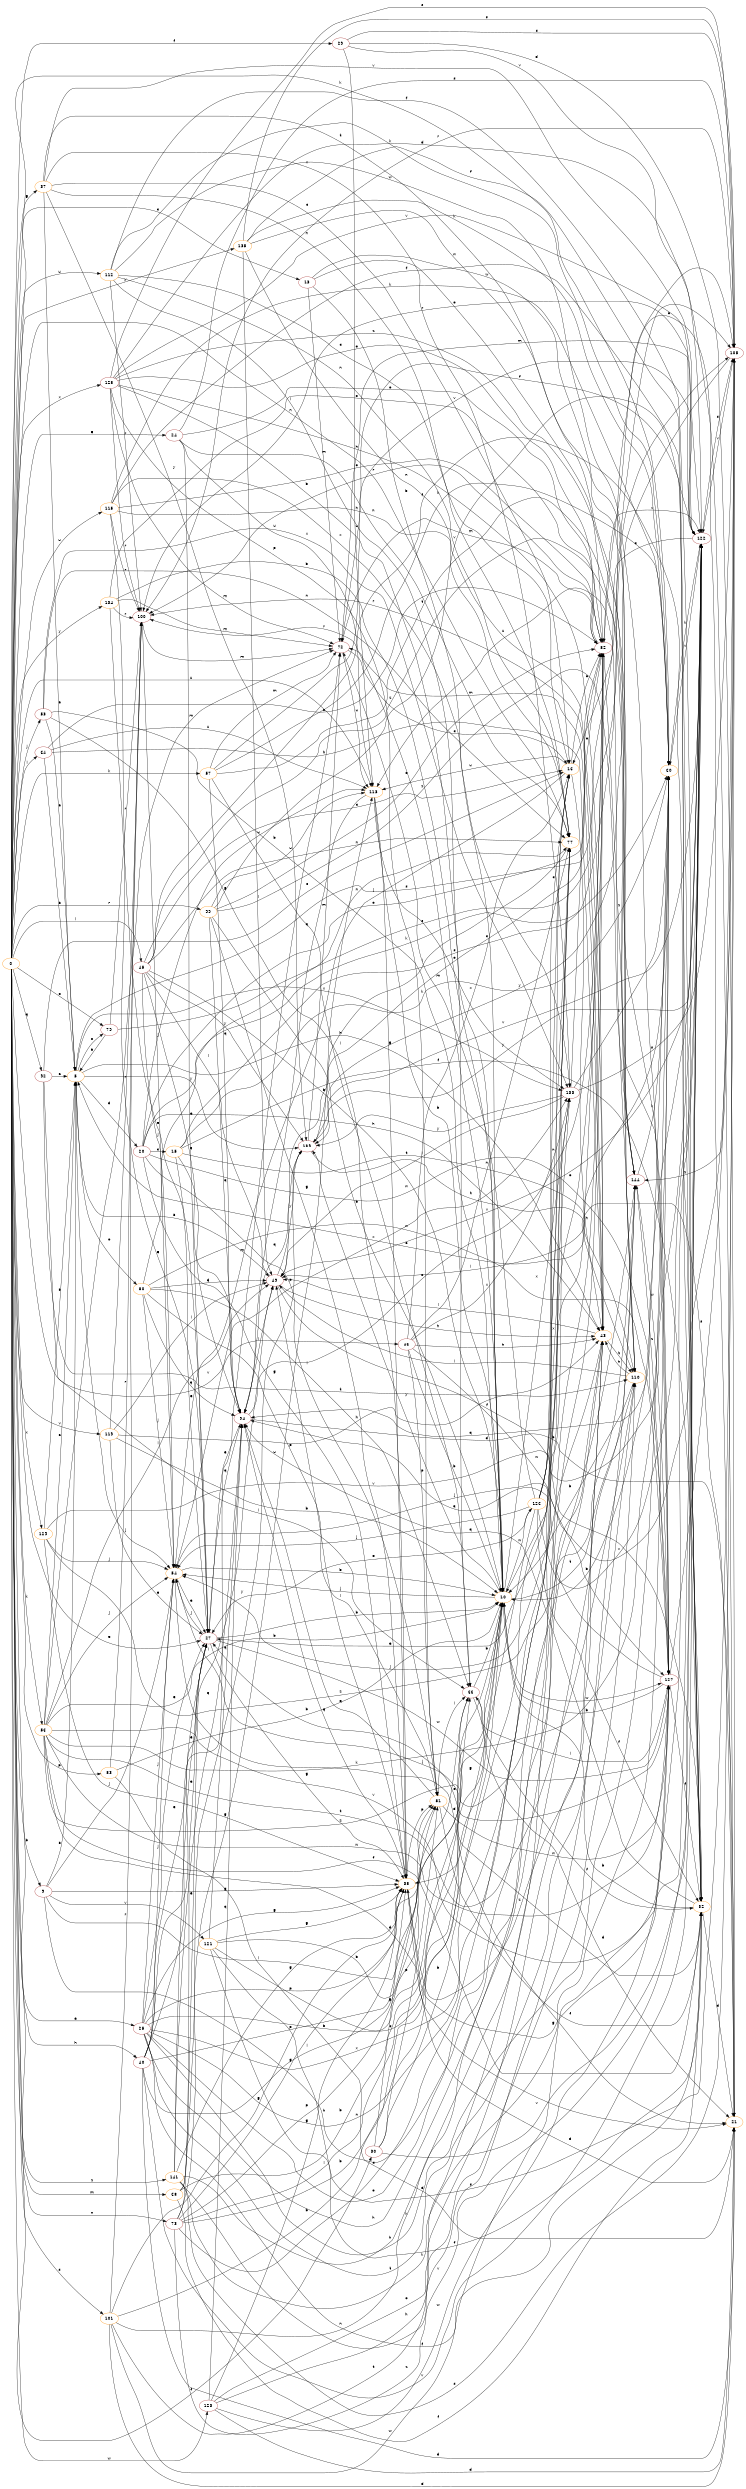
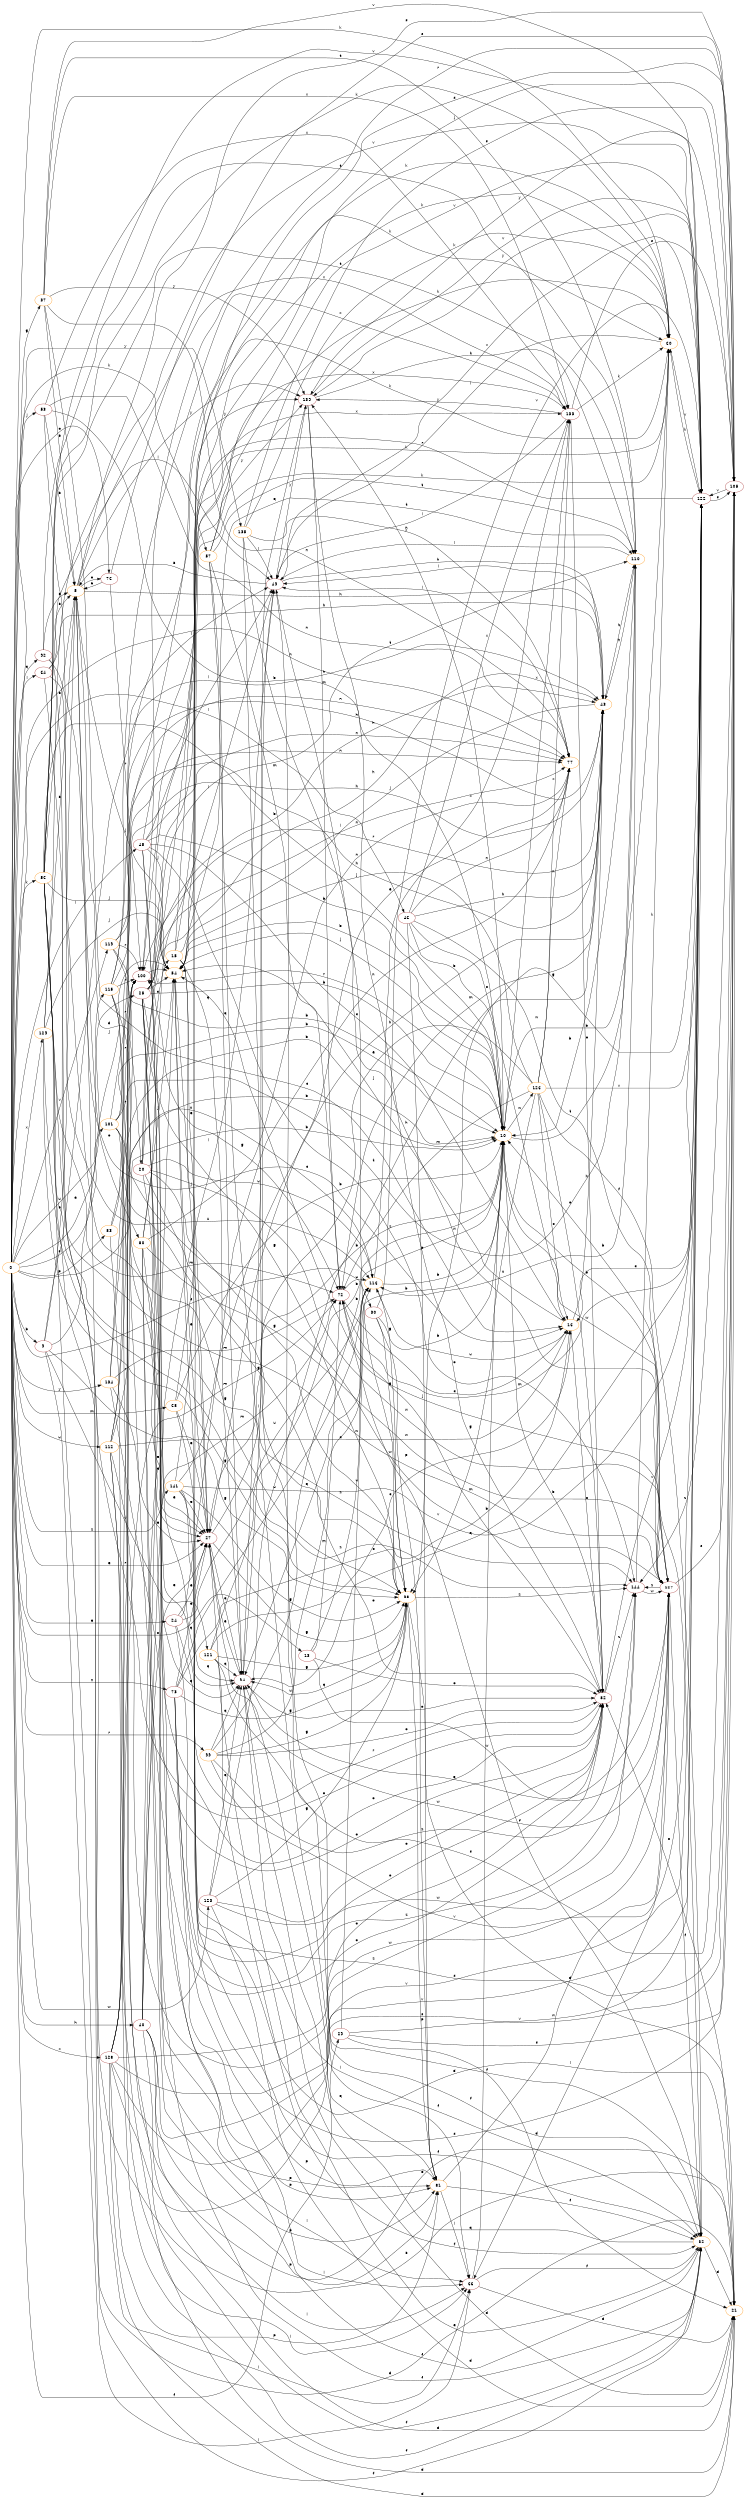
edge "100" -> "72": label "m" -> "g"
node "113": label "113" -> "116"
node "79": label "79" -> "76"
edge "0" -> "46": label "v" -> "i"
edge "73" -> "10": removed, label "b"
